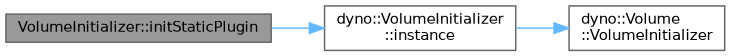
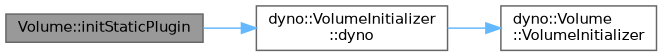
node "VolumeInitializer::initStaticPlugin": label "VolumeInitializer::initStaticPlugin" -> "Volume::initStaticPlugin"
node "dyno::VolumeInitializer ::instance": label "dyno::VolumeInitializer ::instance" -> "dyno::VolumeInitializer ::dyno"
